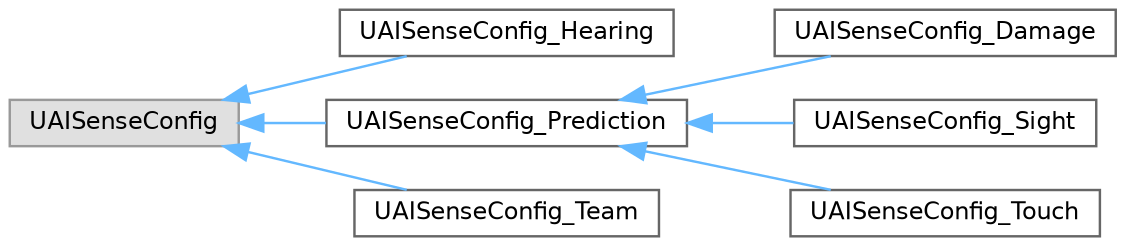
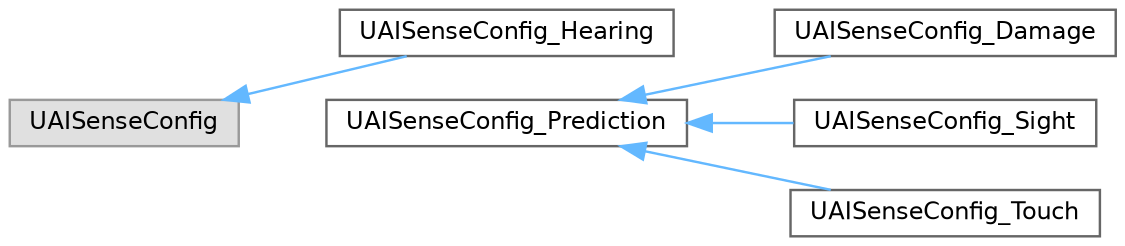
edge "UAISenseConfig_Prediction" -> "UAISenseConfig": removed
node "UAISenseConfig_Team": removed
